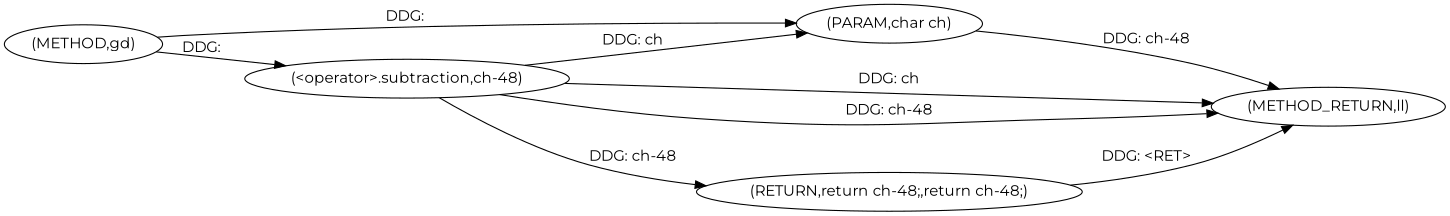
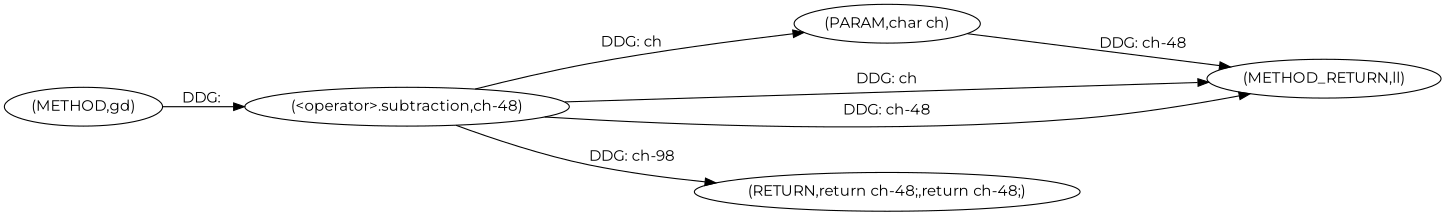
edge "(METHOD,gd)" -> "(PARAM,char ch)": removed, label "DDG:"
edge "(<operator>.subtraction,ch-48)" -> "(RETURN,return ch-48;,return ch-48;)": label "DDG: ch-48" -> "DDG: ch-98"
edge "(RETURN,return ch-48;,return ch-48;)" -> "(METHOD_RETURN,ll)": removed, label "DDG: <RET>"
